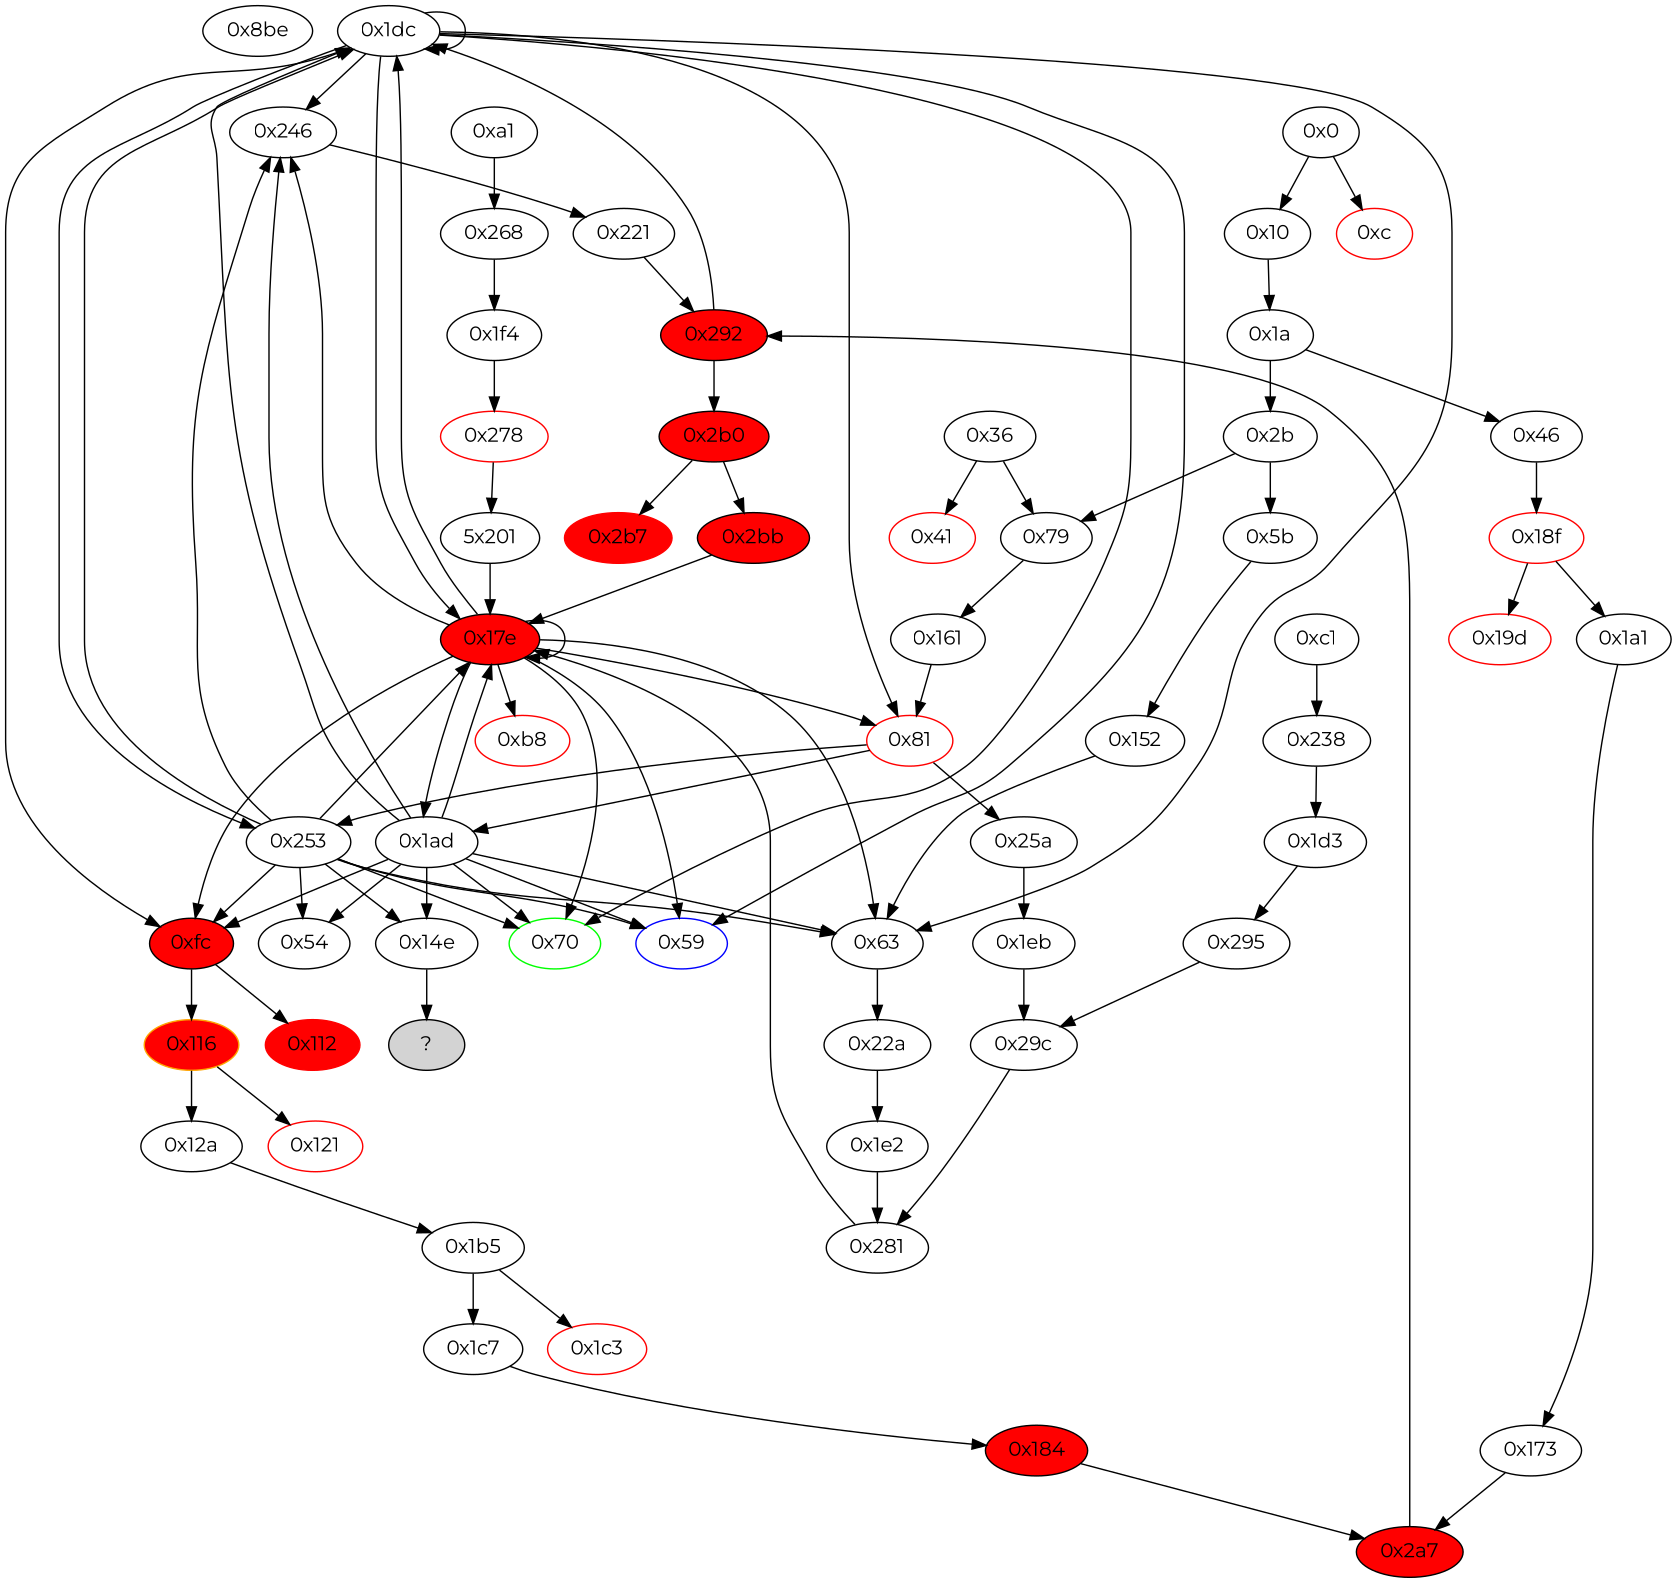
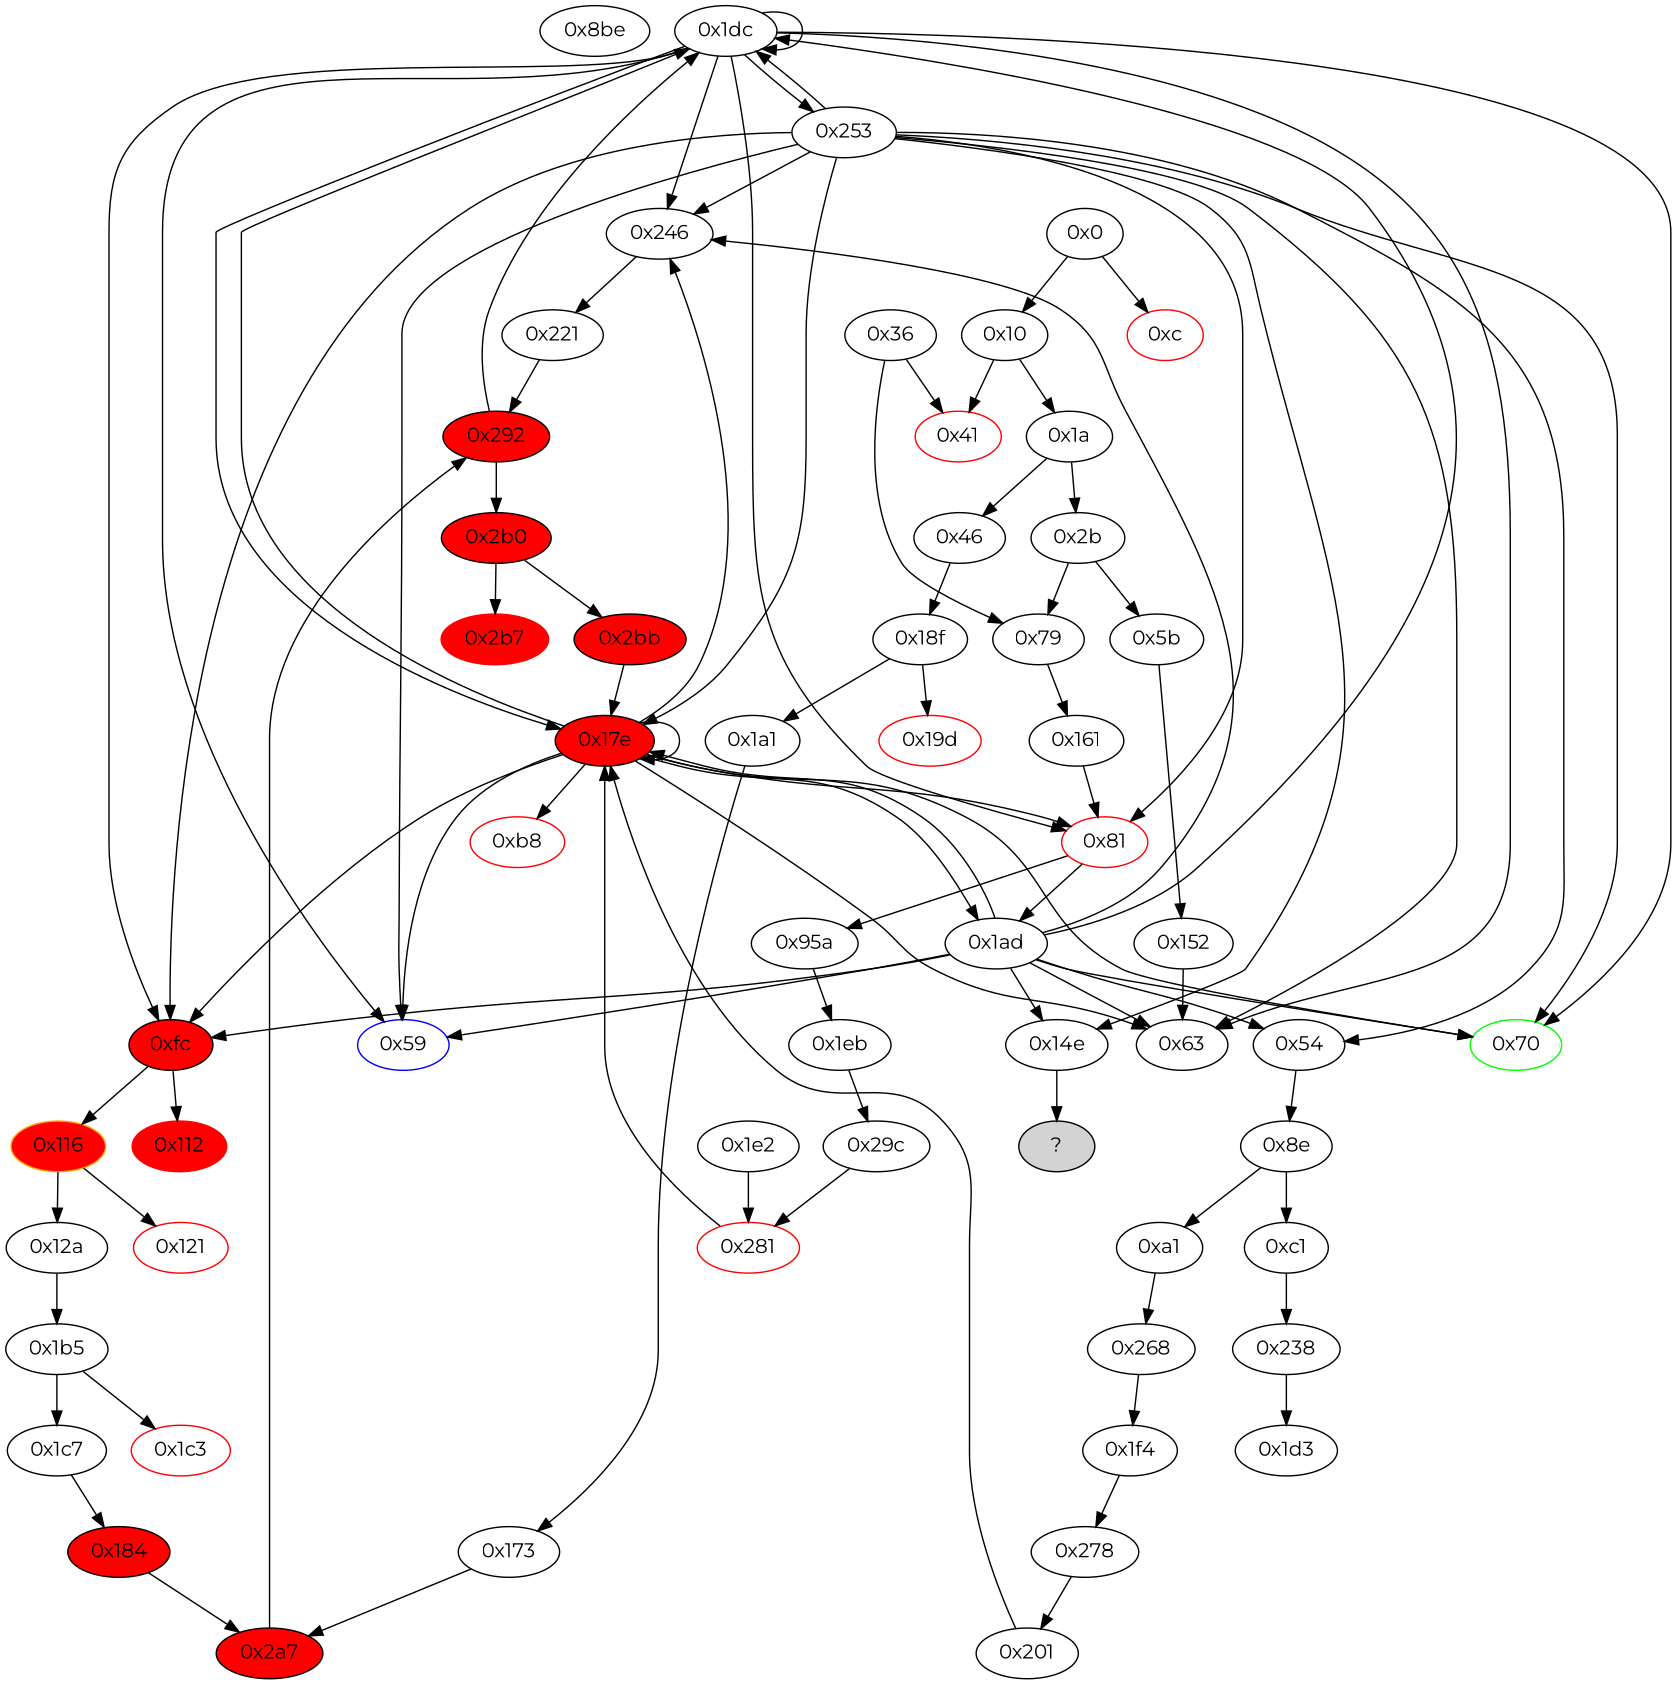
edge "0x10" -> "0x41": added
node "0x278": color red -> black
node "5x201": label "5x201" -> "0x201"
node "0x18f": color red -> black
edge "0x81" -> "0x253": reversed
node "0x25a": label "0x25a" -> "0x95a"
node "0x295": removed
node "0x22a": removed
node "0x8e": added
node "0x281": color black -> red
